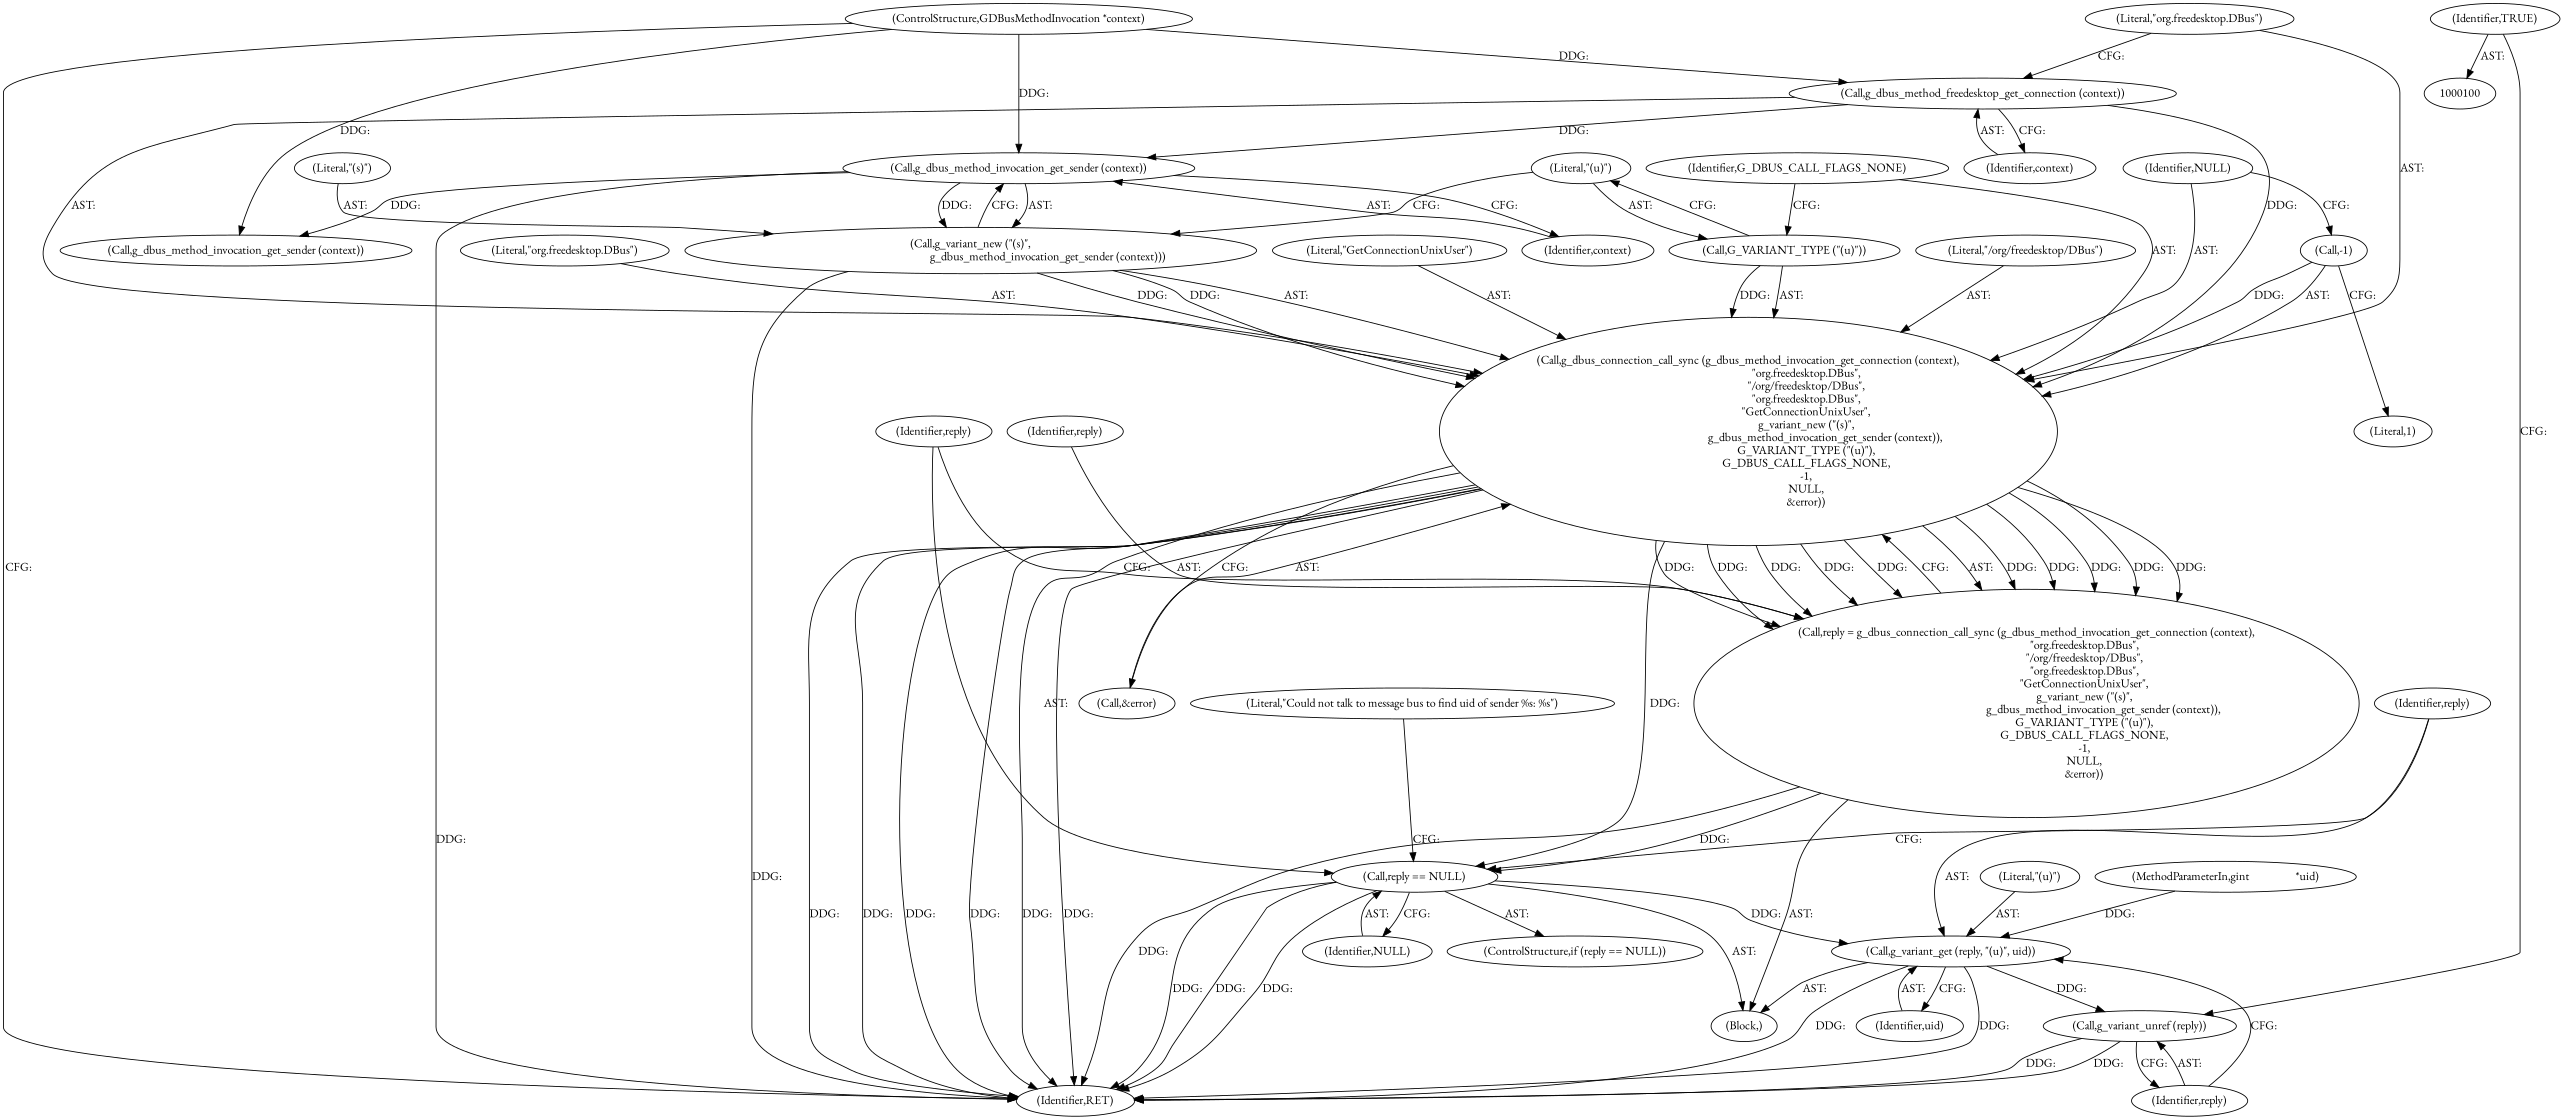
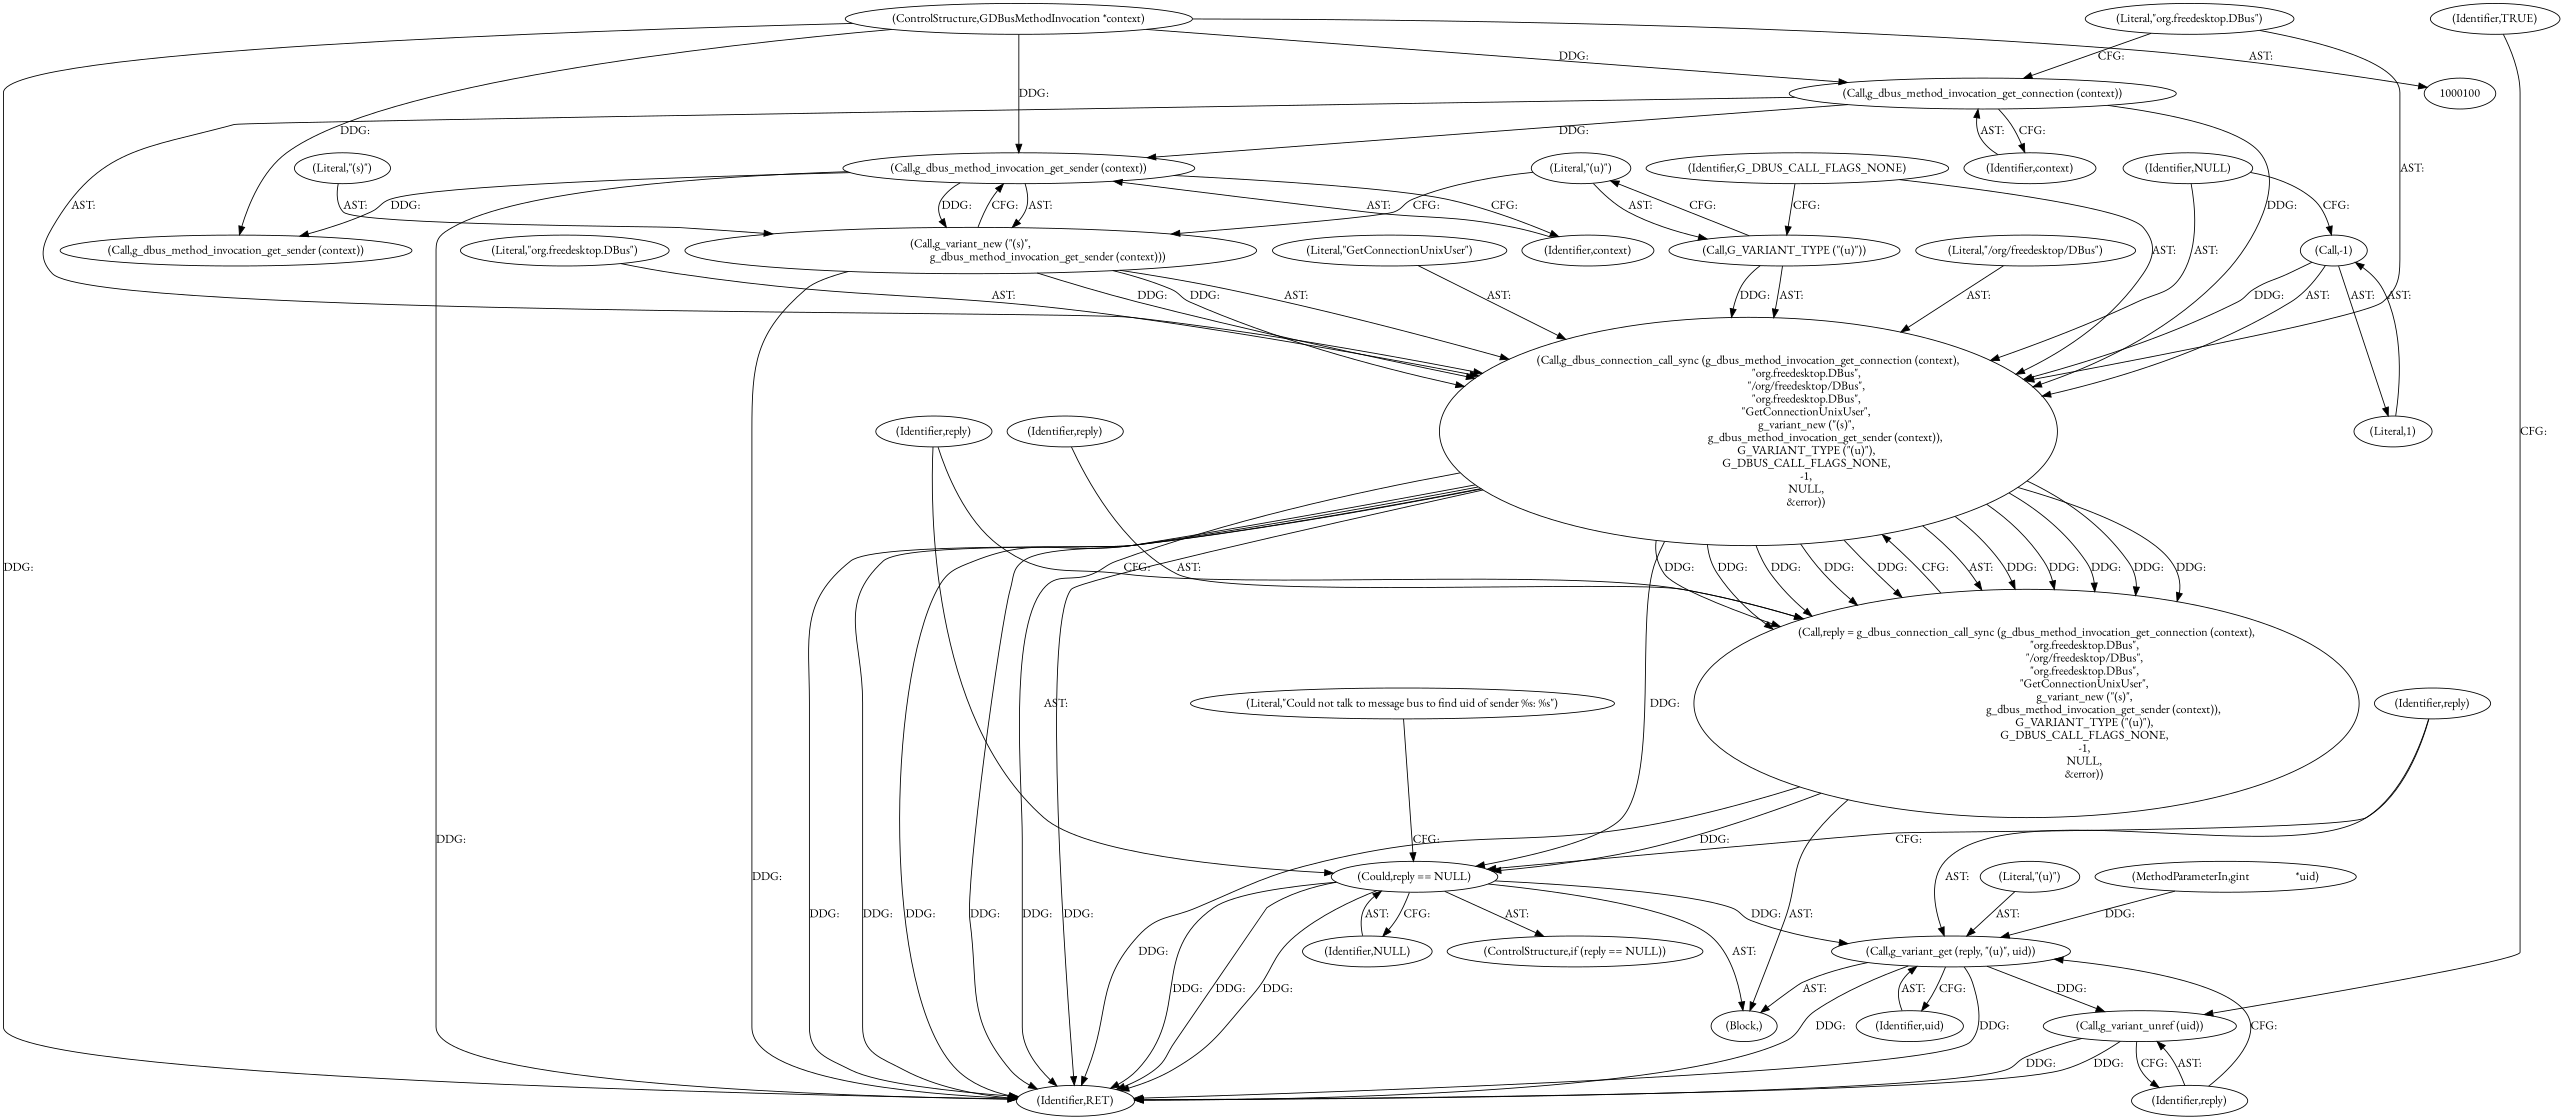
edge "(Identifier,TRUE)" -> "1000100": now "(ControlStructure,GDBusMethodInvocation *context)" -> "1000100"
node "(Call,g_dbus_method_freedesktop_get_connection (context))": label "(Call,g_dbus_method_freedesktop_get_connection (context))" -> "(Call,g_dbus_method_invocation_get_connection (context))"
edge "(Call,-1)" -> "(Literal,1)": label "CFG: " -> "AST: "
edge "(Literal,1)" -> "(Call,-1)": added, label "AST:"
edge "(ControlStructure,GDBusMethodInvocation *context)" -> "(Identifier,RET)": label "CFG: " -> "DDG: "
node "(Call,&error)": removed
node "(Call,reply == NULL)": label "(Call,reply == NULL)" -> "(Could,reply == NULL)"
node "(Call,g_variant_unref (reply))": label "(Call,g_variant_unref (reply))" -> "(Call,g_variant_unref (uid))"
